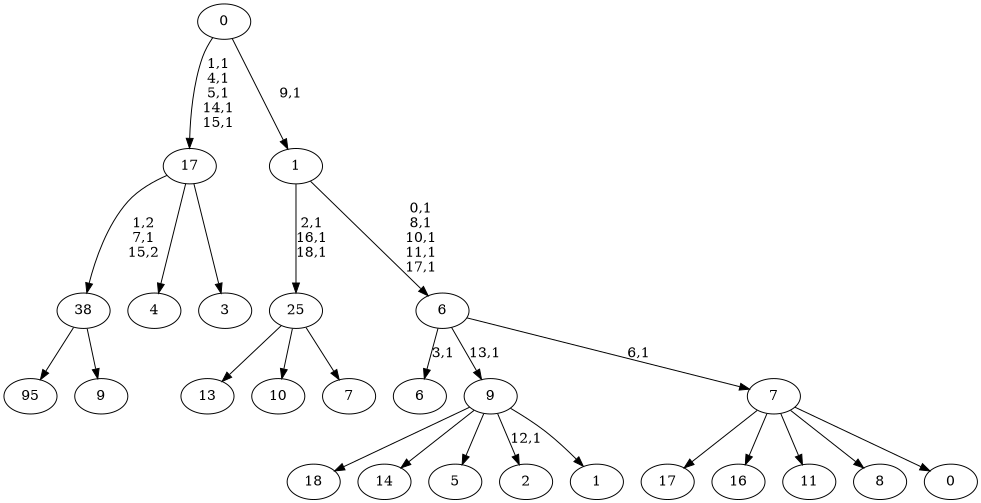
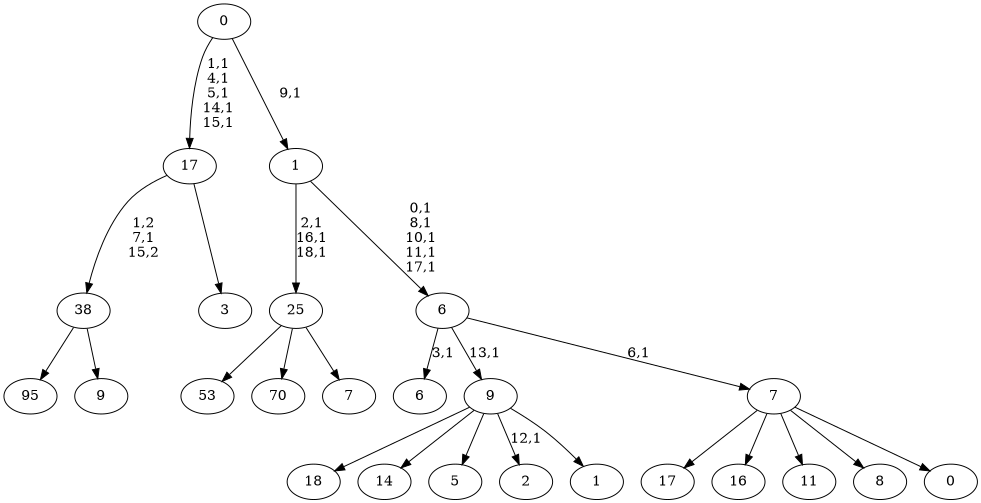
node "4": removed
node "13": label "13" -> "53"
node "10": label "10" -> "70"
